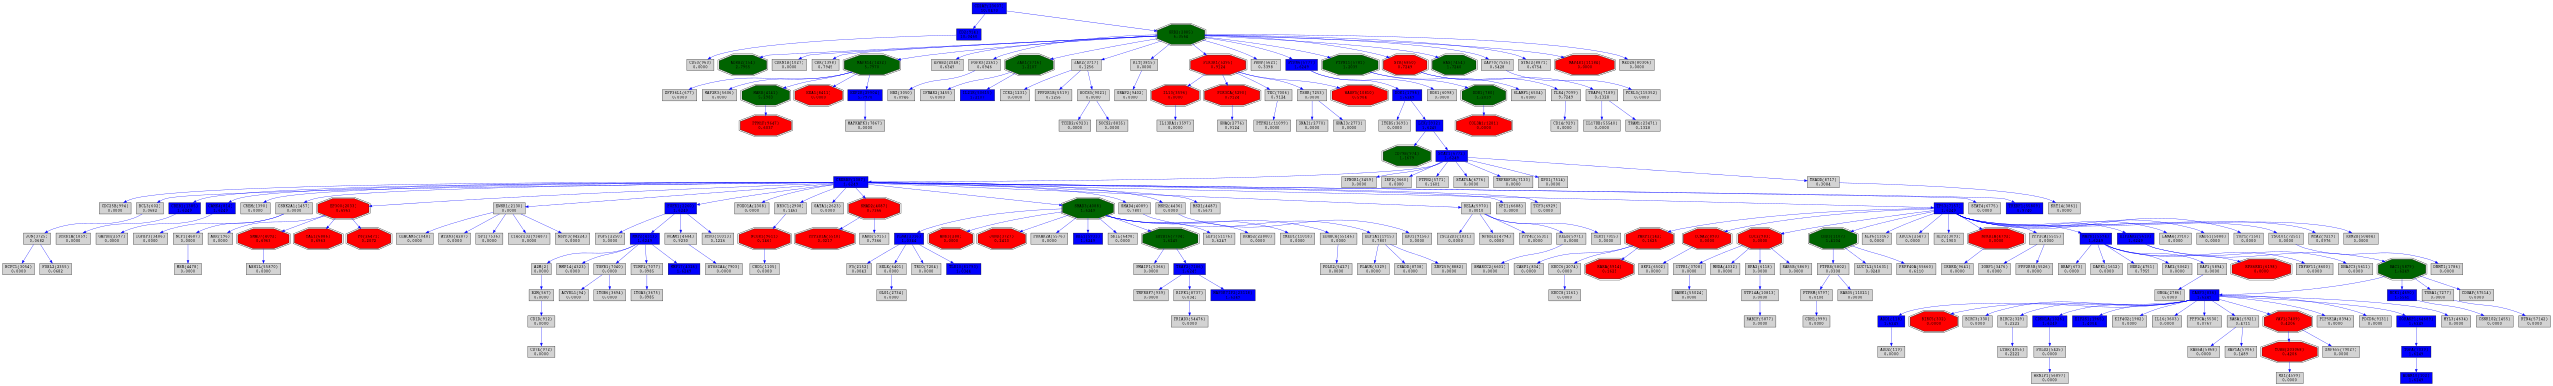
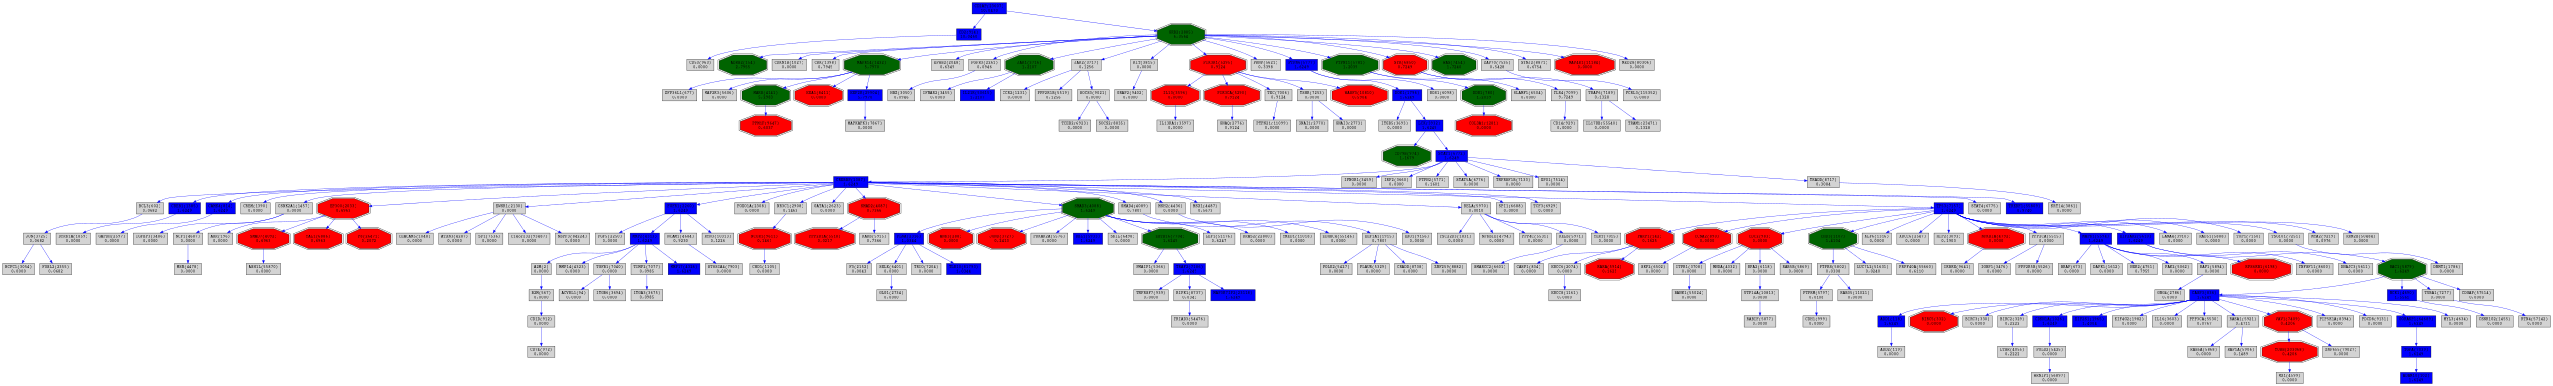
node "CDC25B(994) 0,0000": removed
edge "ZDHHC4(55146) 0,0000" -> "POLE2(5427) 0,0000": now "EEF1A1(1915) 0,7809" -> "POLE2(5427) 0,0000"
